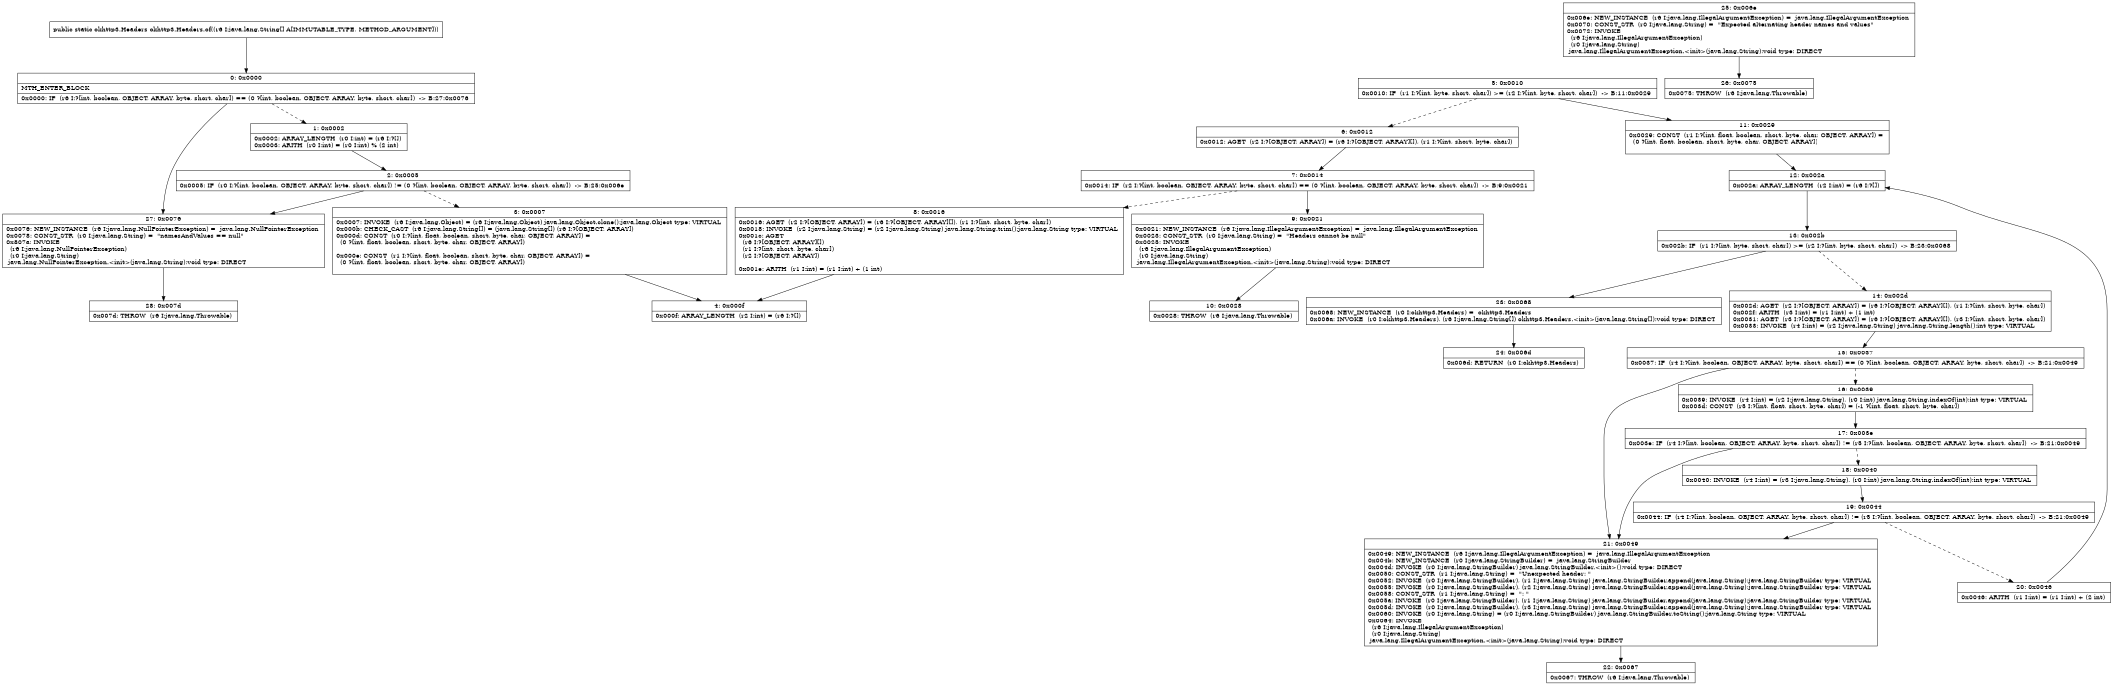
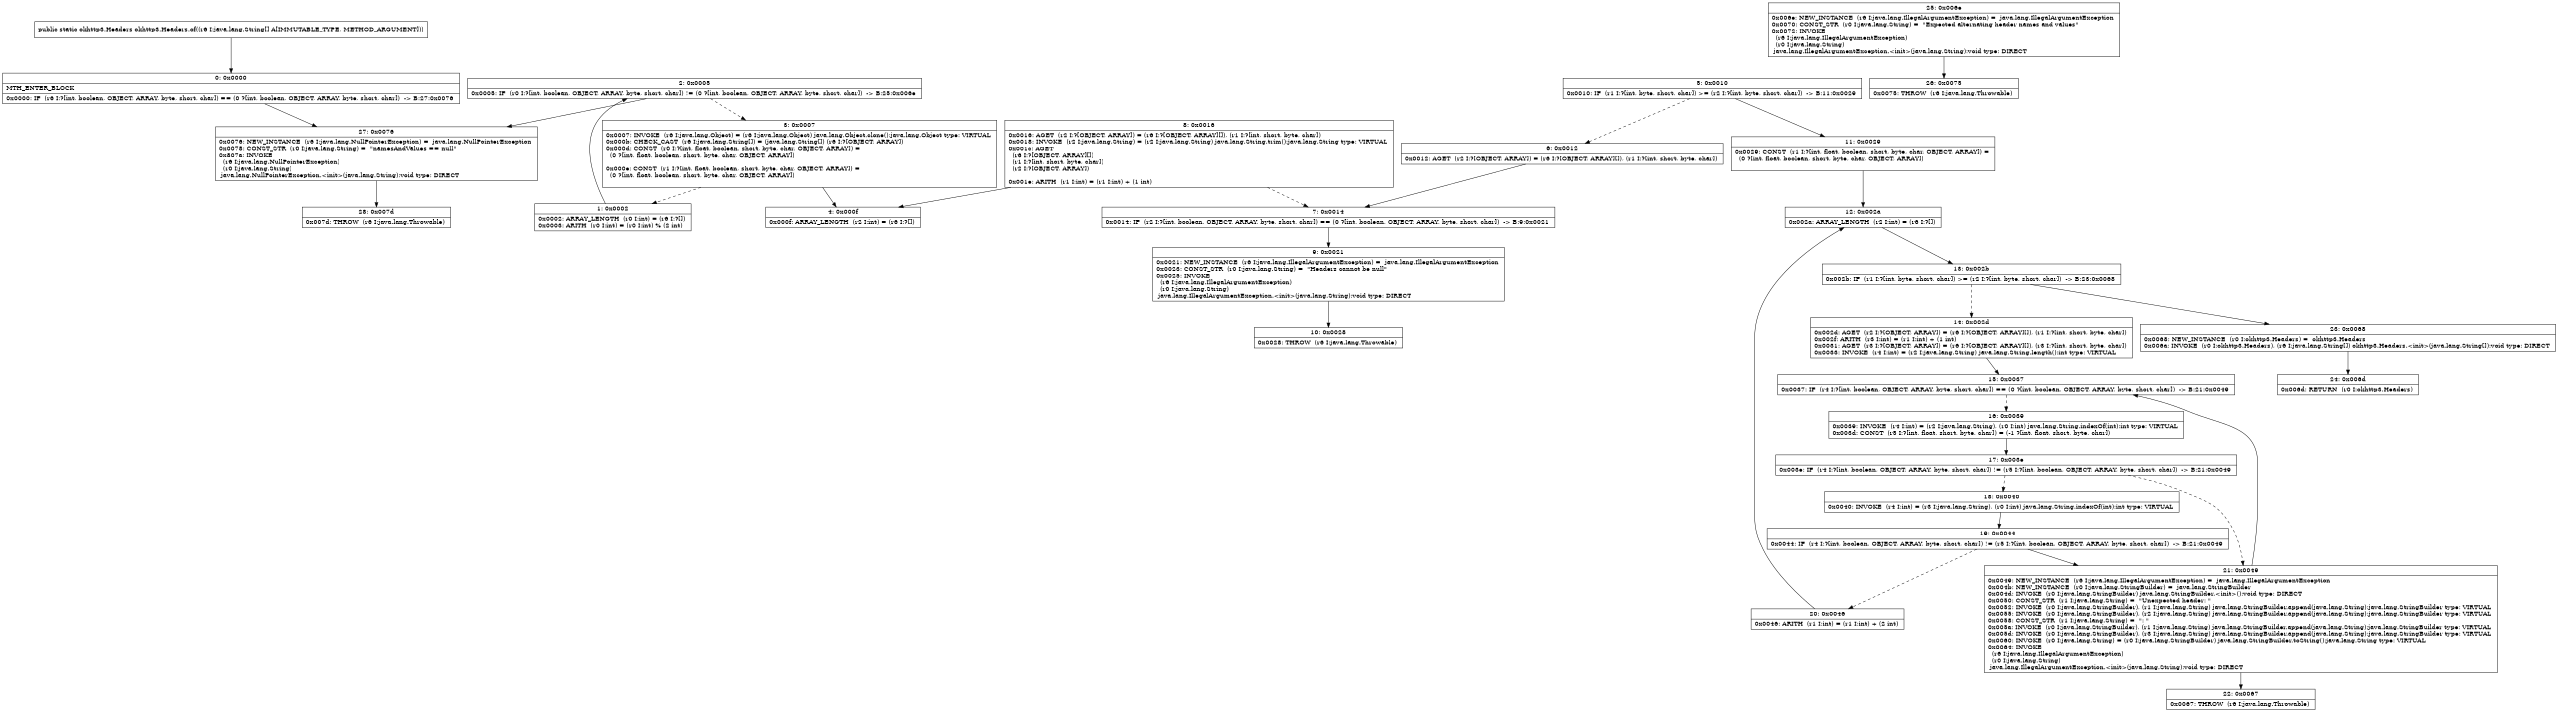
edge "0: 0x0000" -> "1: 0x0002": now "3: 0x0007" -> "1: 0x0002"
edge "7: 0x0014" -> "8: 0x0016": reversed
edge "15: 0x0037" -> "21: 0x0049": reversed
edge "17: 0x003e" -> "21: 0x0049": style solid -> dashed
